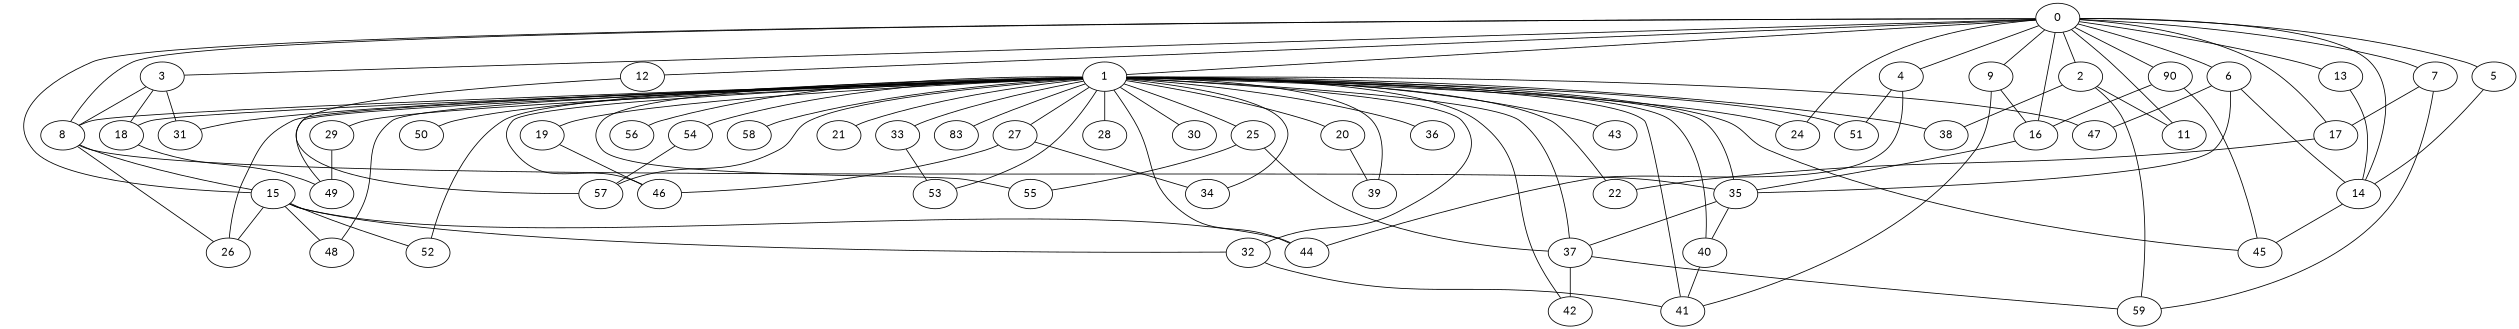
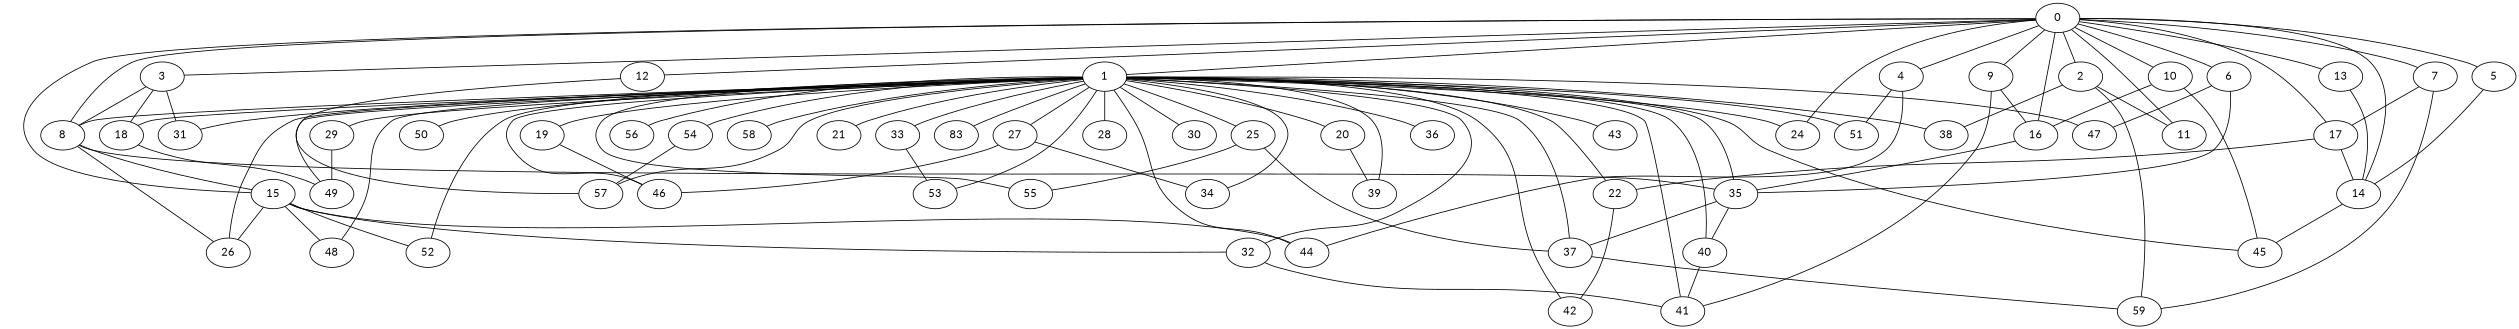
node "90": label "90" -> "10"
edge "6" -- "14": now "17" -- "14"
edge "37" -- "42": now "22" -- "42"
